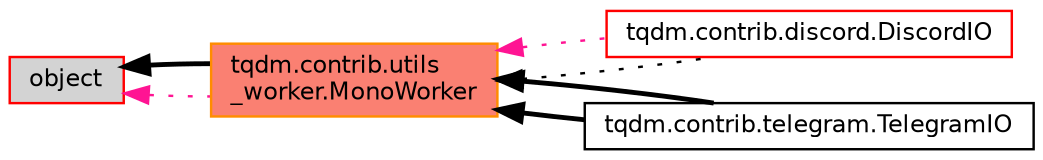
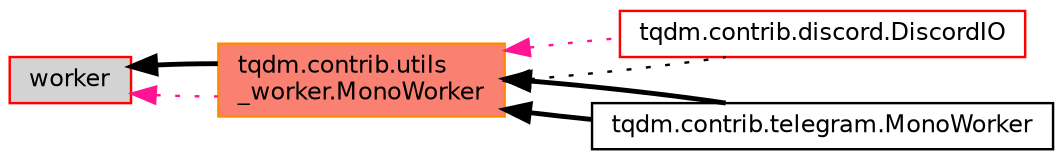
node "object": label "object" -> "worker"
node "tqdm.contrib.telegram.TelegramIO": label "tqdm.contrib.telegram.TelegramIO" -> "tqdm.contrib.telegram.MonoWorker"
